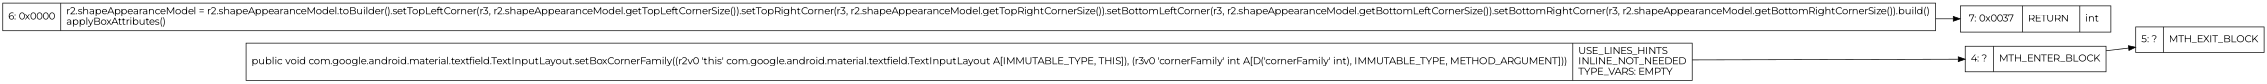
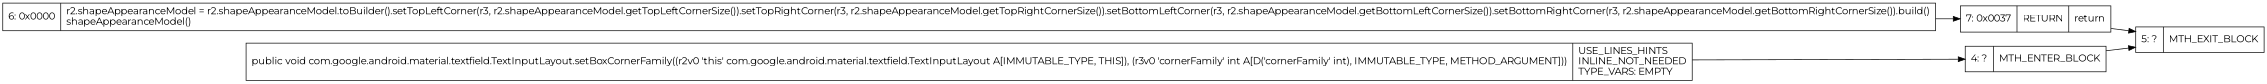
node "7: 0x0037": text "int" -> "return"
node "6: 0x0000": text "applyBoxAttributes()" -> "shapeAppearanceModel()"
edge "7: 0x0037" -> "5: ?": added
